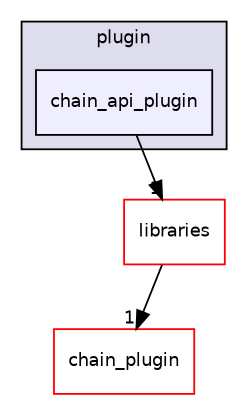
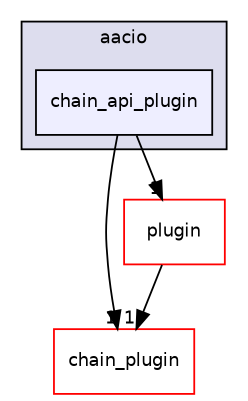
cluster "plugin": label "plugin" -> "aacio"
edge "chain_api_plugin" -> "chain_plugin": added
node "libraries": label "libraries" -> "plugin"
